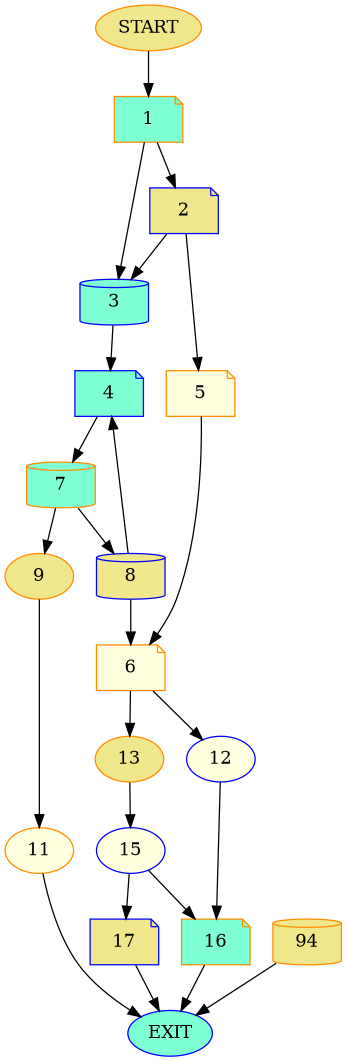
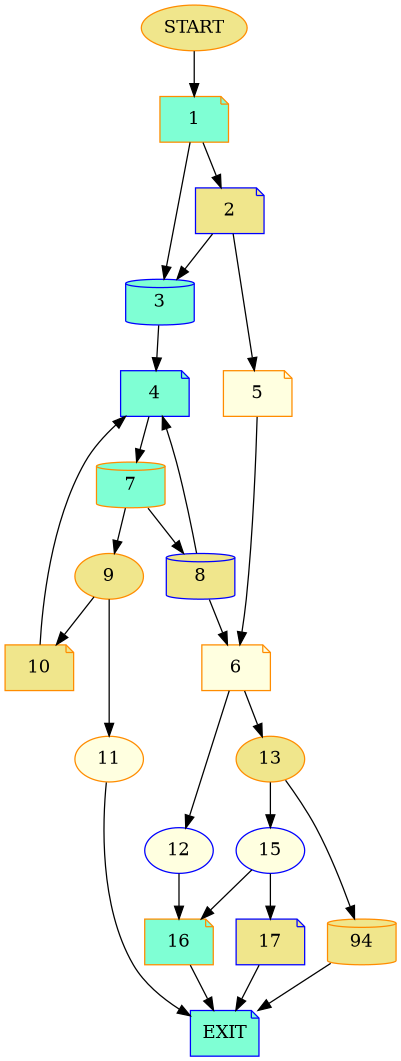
node "10": added
edge "13" -> "94": added
node "EXIT": shape ellipse -> note
